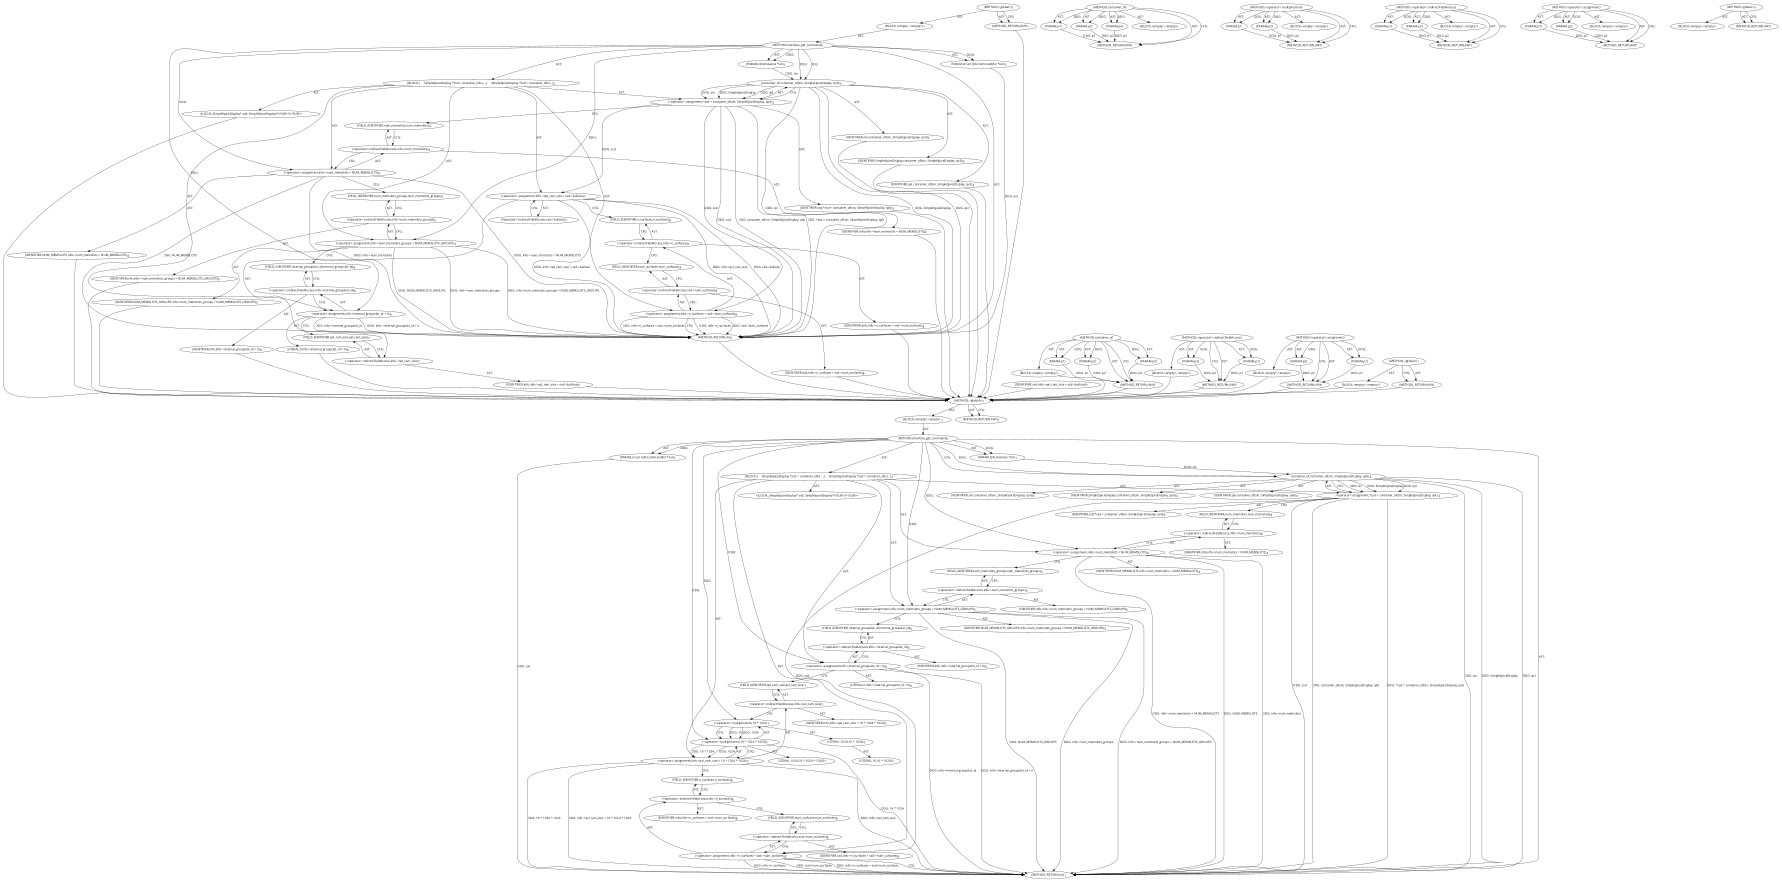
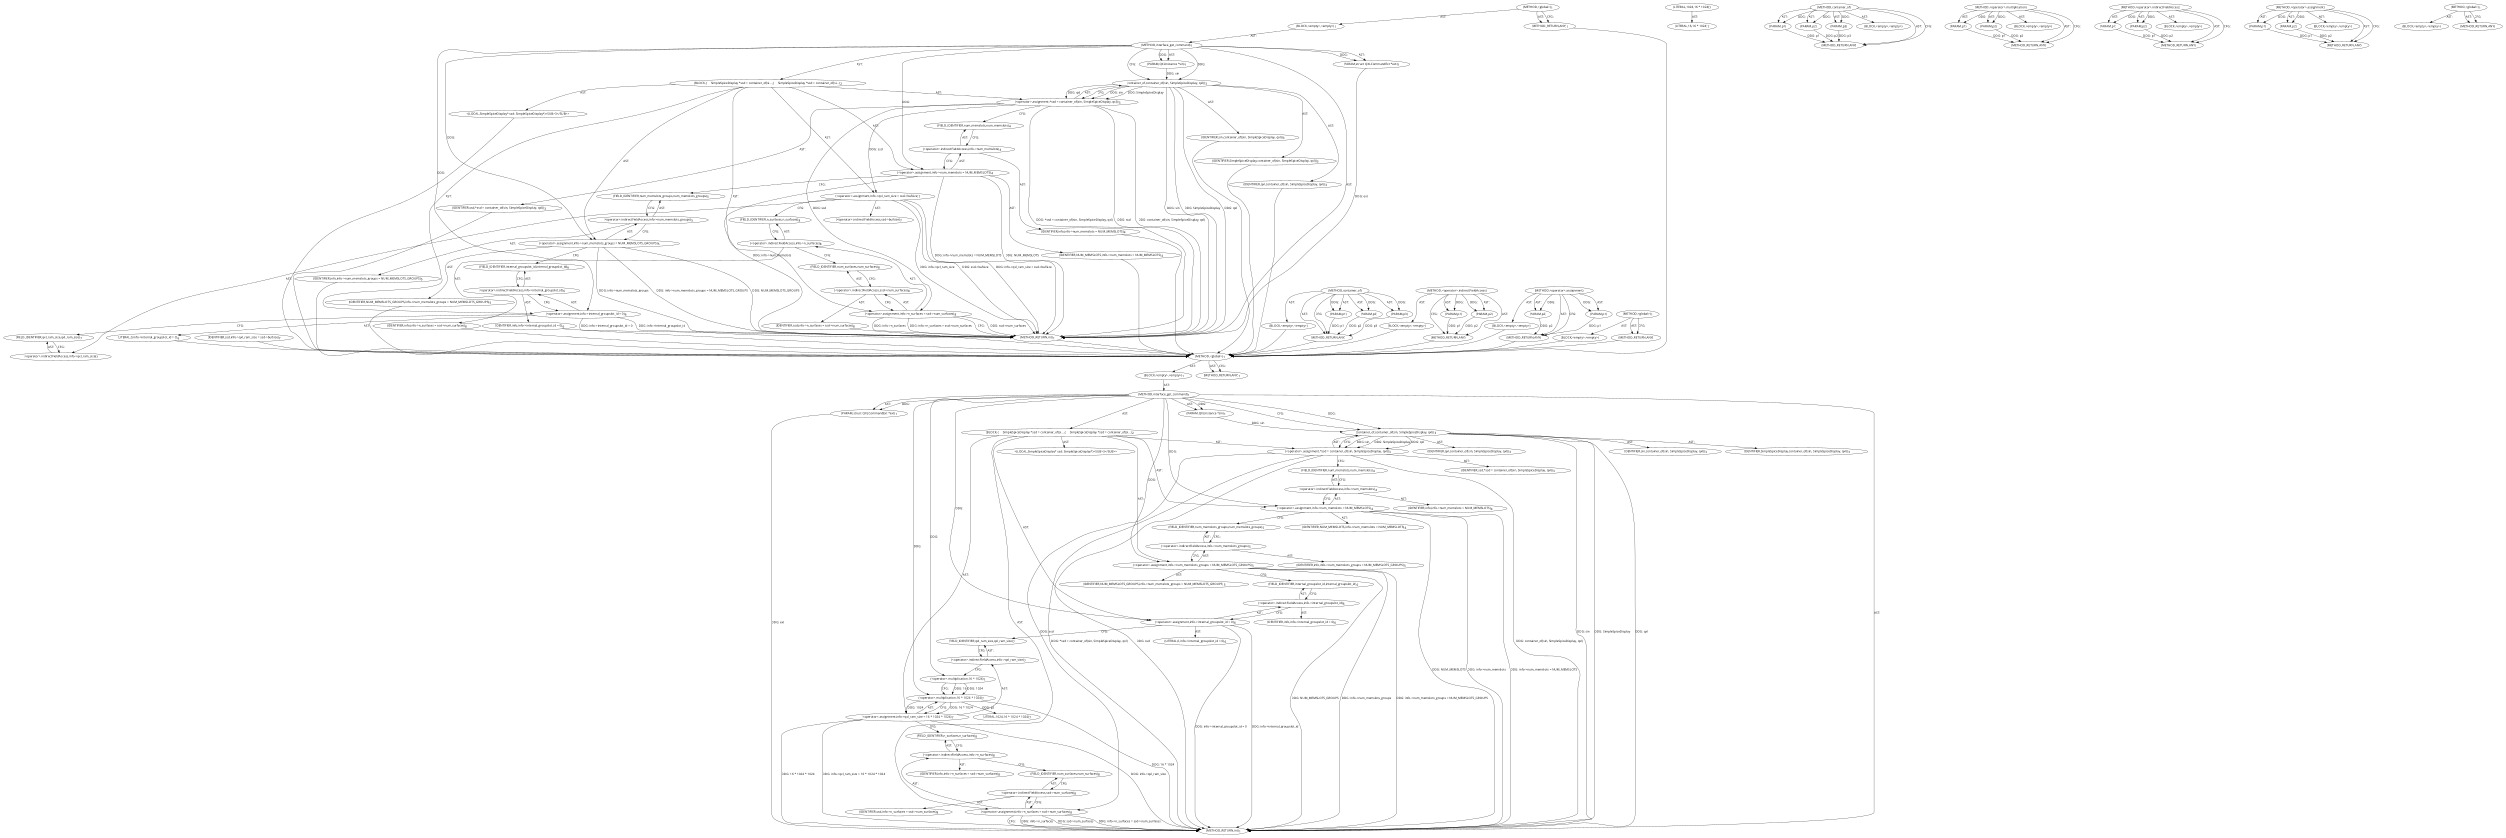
edge "(<operator>.indirectFieldAccess,ssd->bufsize)" -> "(<operator>.assignment,info->qxl_ram_size = ssd->bufsize)": removed, label "CFG:"
node "(IDENTIFIER,info,info->qxl_ram_size = ssd->bufsize)": removed
node "(IDENTIFIER,info,info->qxl_ram_size = 16 * 1024 * 1024)": removed
edge "(<operator>.multiplication,16 * 1024)" -> "(LITERAL,1024,16 * 1024)": removed, label "AST:"
edge "(<operator>.multiplication,16 * 1024 * 1024)" -> "(<operator>.multiplication,16 * 1024)": removed, label "AST:"
edge "(<operator>.multiplication,16 * 1024 * 1024)" -> "(LITERAL,1024,16 * 1024 * 1024)": label "AST: " -> "DDG: p2"
